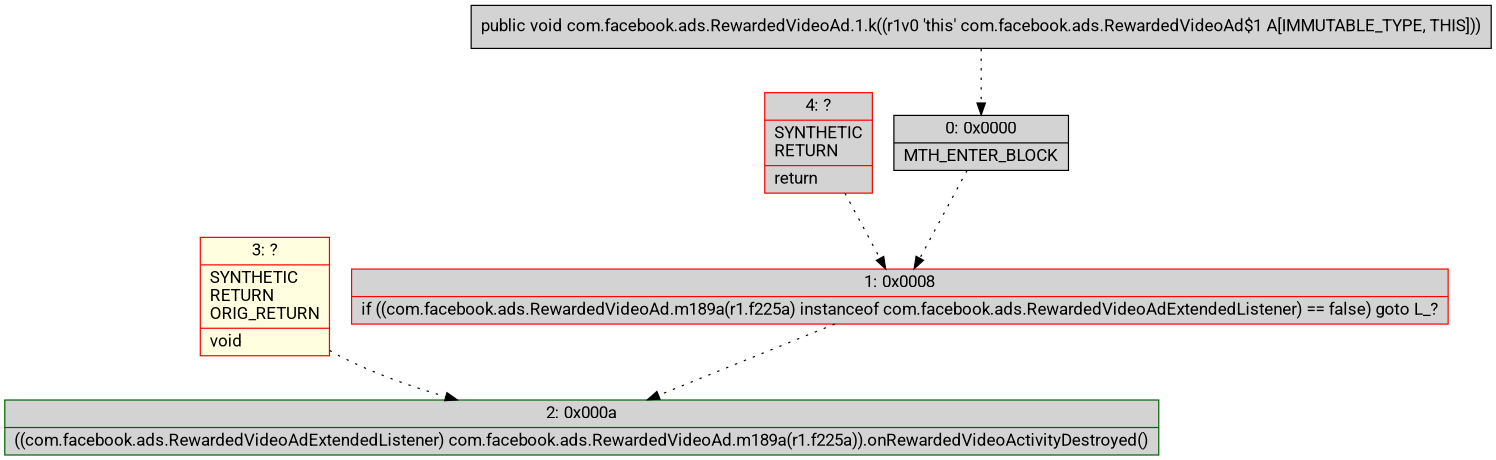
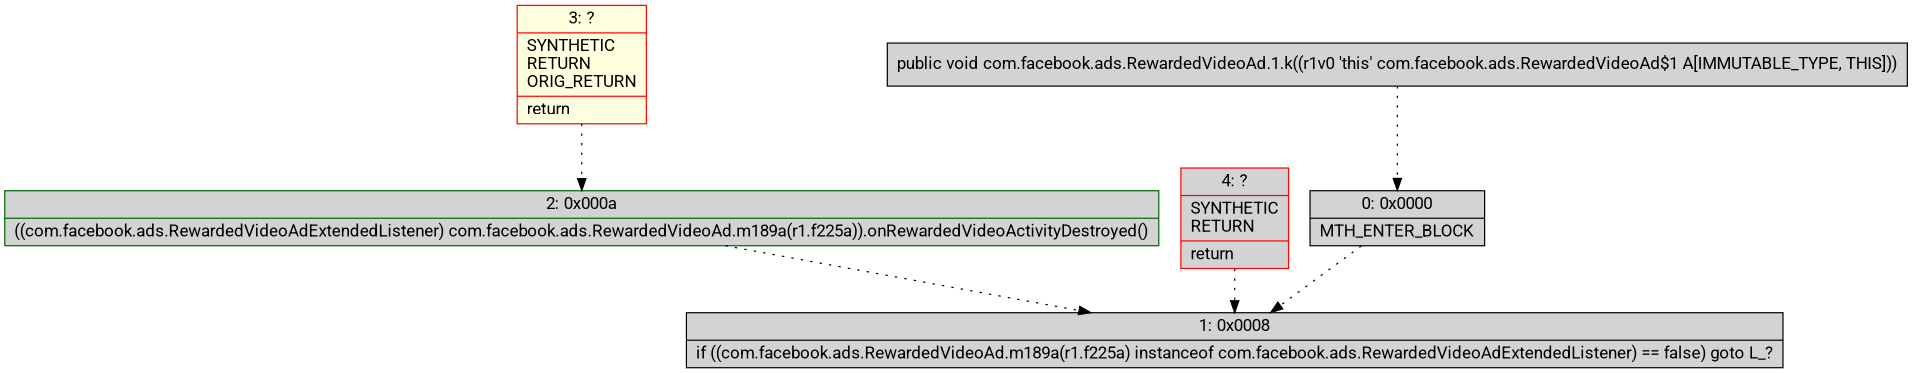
node "1: 0x0008": color red -> black
node "3: ?": text "void" -> "return"
edge "1: 0x0008" -> "2: 0x000a": reversed
